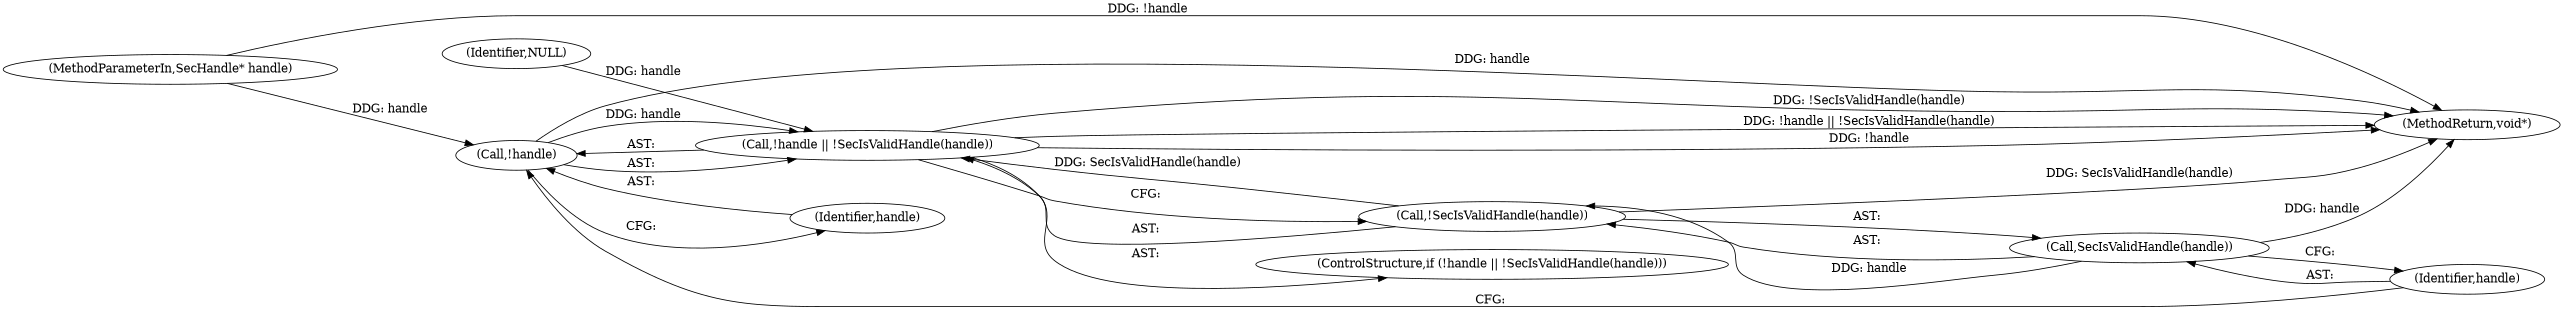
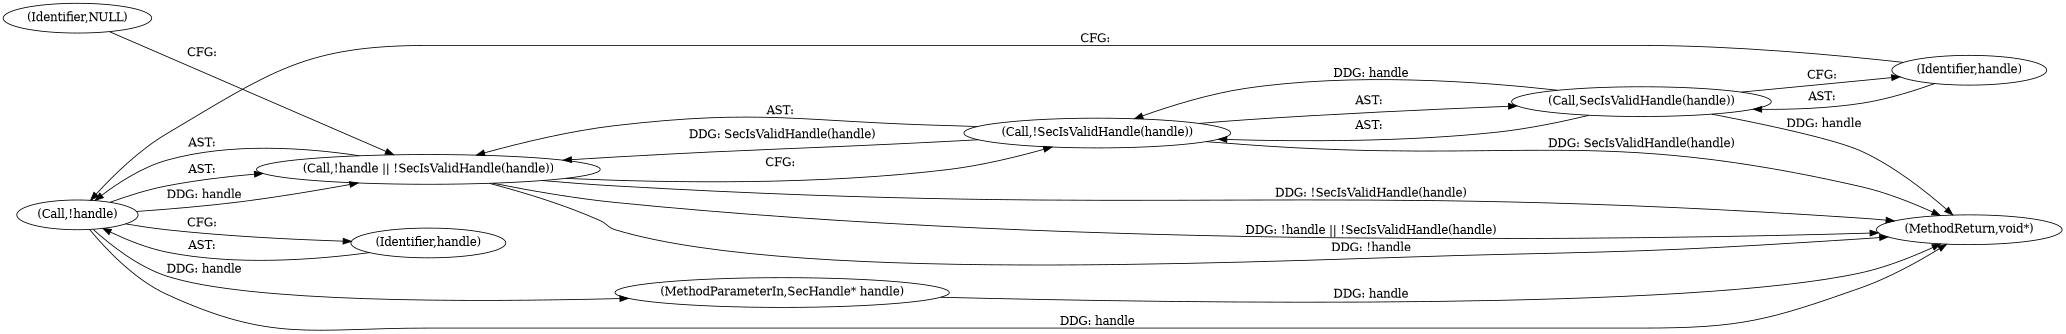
edge "(MethodParameterIn,SecHandle* handle)" -> "(MethodReturn,void*)": label "DDG: !handle" -> "DDG: handle"
edge "(Identifier,NULL)" -> "(Call,!handle || !SecIsValidHandle(handle))": label "DDG: handle" -> "CFG: "
edge "(MethodParameterIn,SecHandle* handle)" -> "(Call,!handle)": reversed
node "(ControlStructure,if (!handle || !SecIsValidHandle(handle)))": removed
